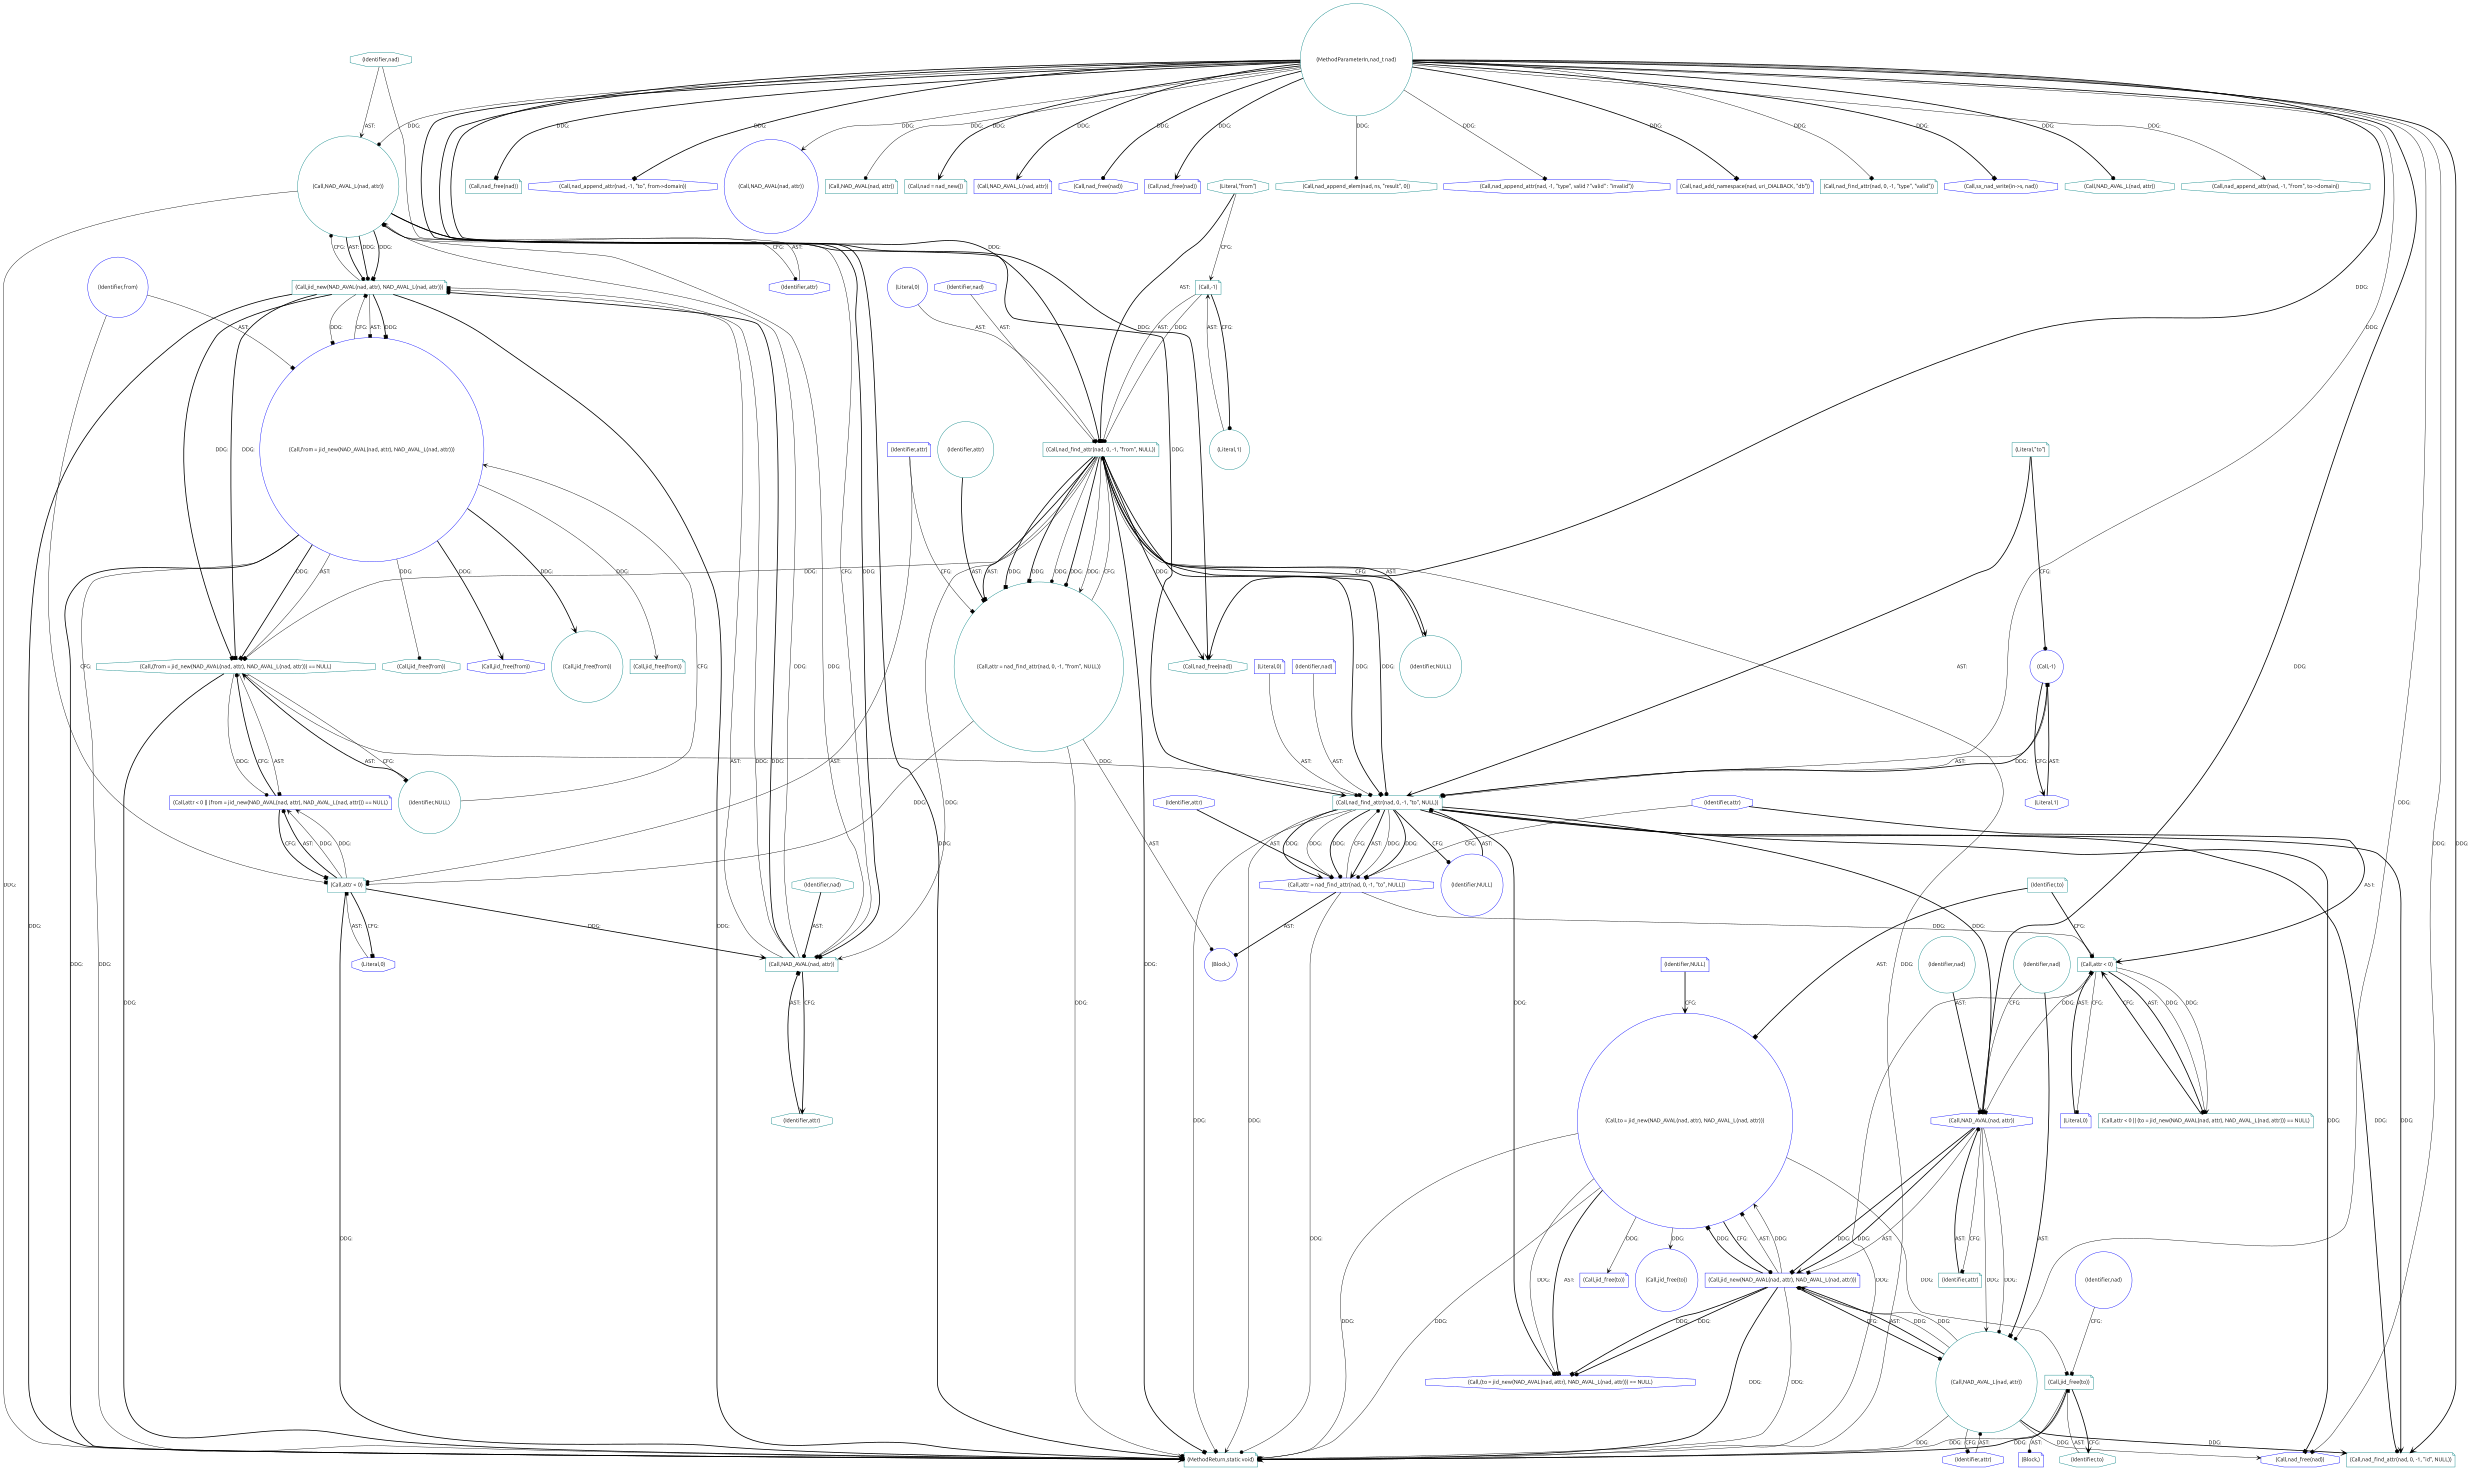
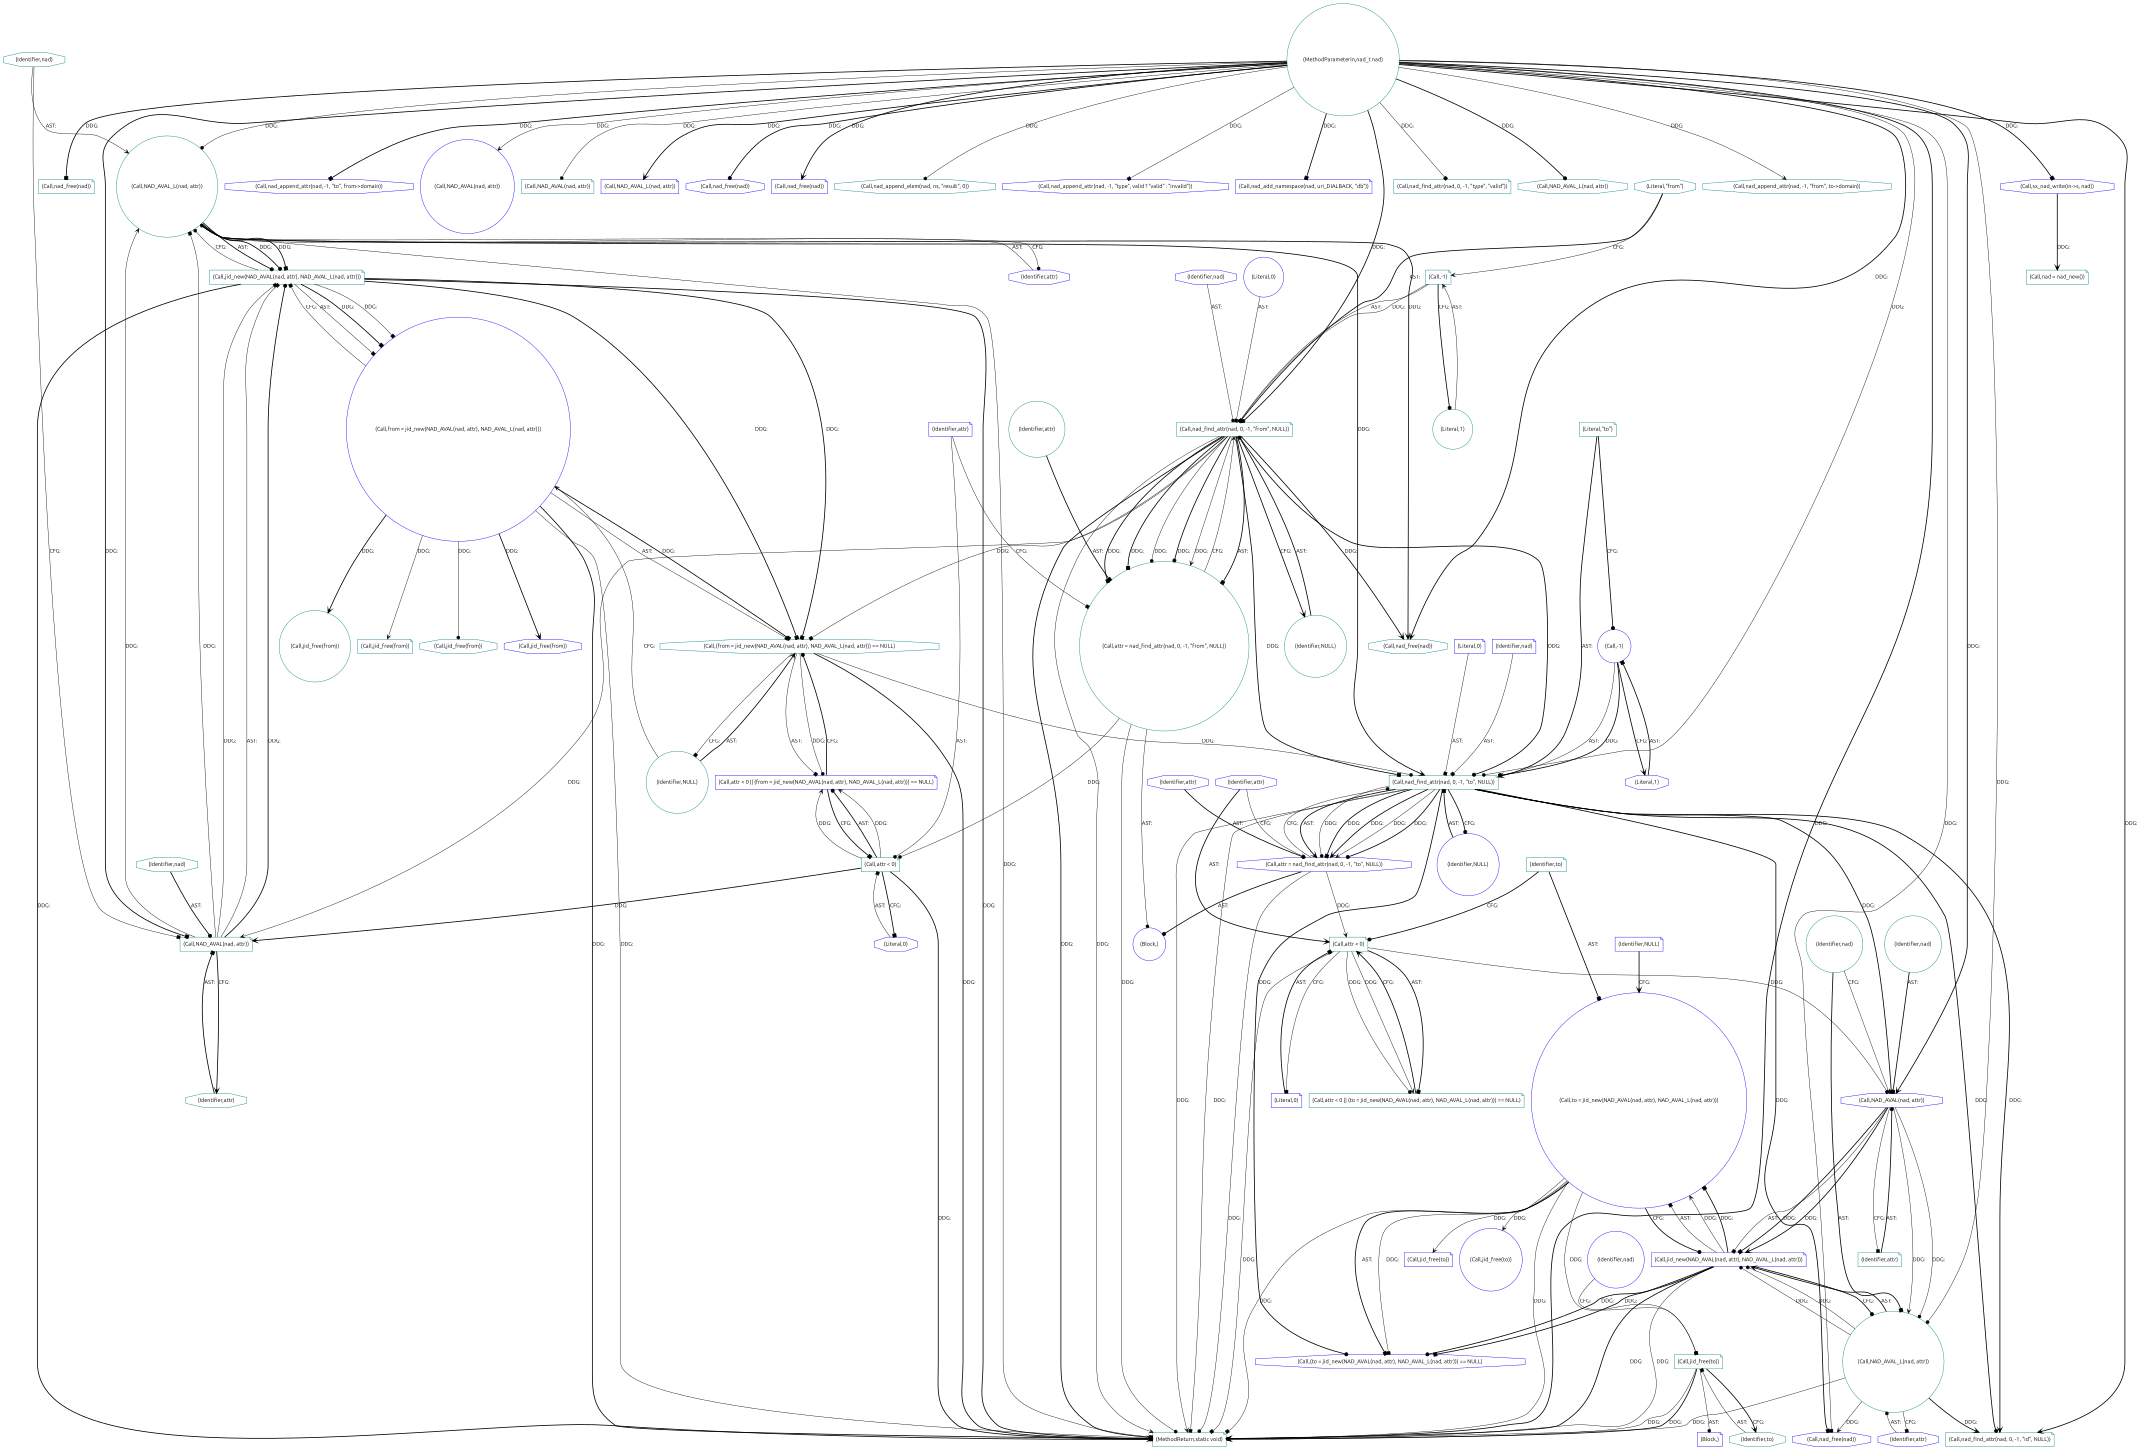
edge "(MethodParameterIn,nad_t nad)" -> "(Call,nad = nad_new())": now "(Call,sx_nad_write(in->s, nad))" -> "(Call,nad = nad_new())"
node "(Identifier,from)": removed
